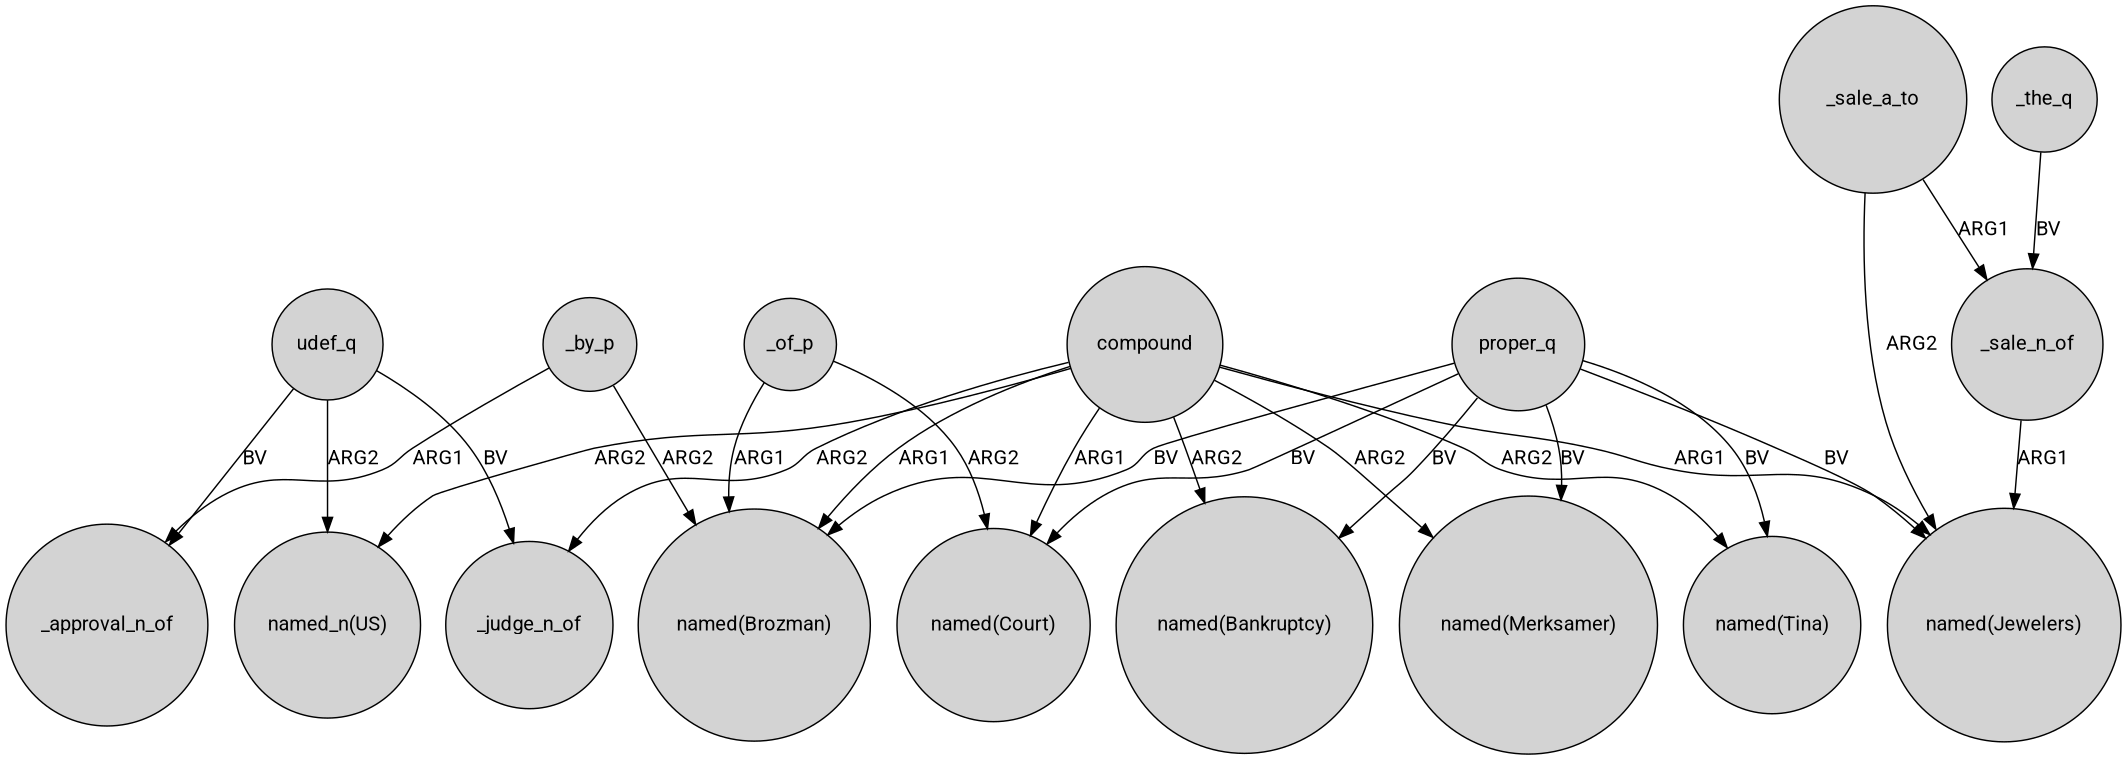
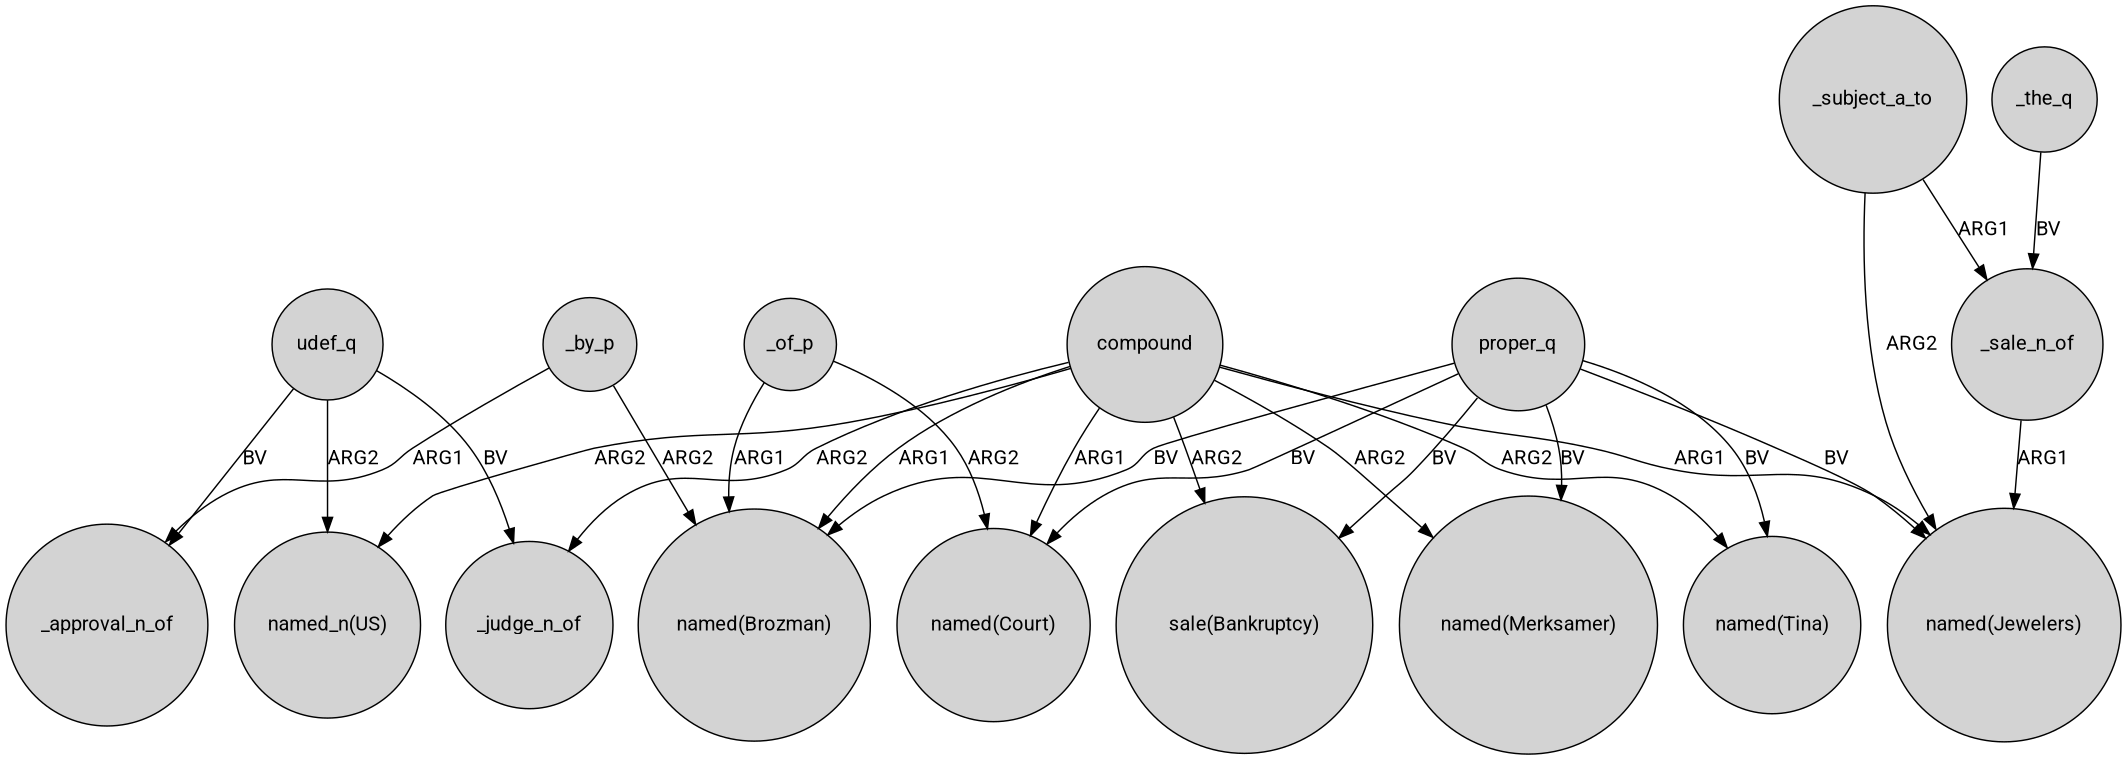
node "_sale_a_to": label "_sale_a_to" -> "_subject_a_to"
node "named(Bankruptcy)": label "named(Bankruptcy)" -> "sale(Bankruptcy)"
